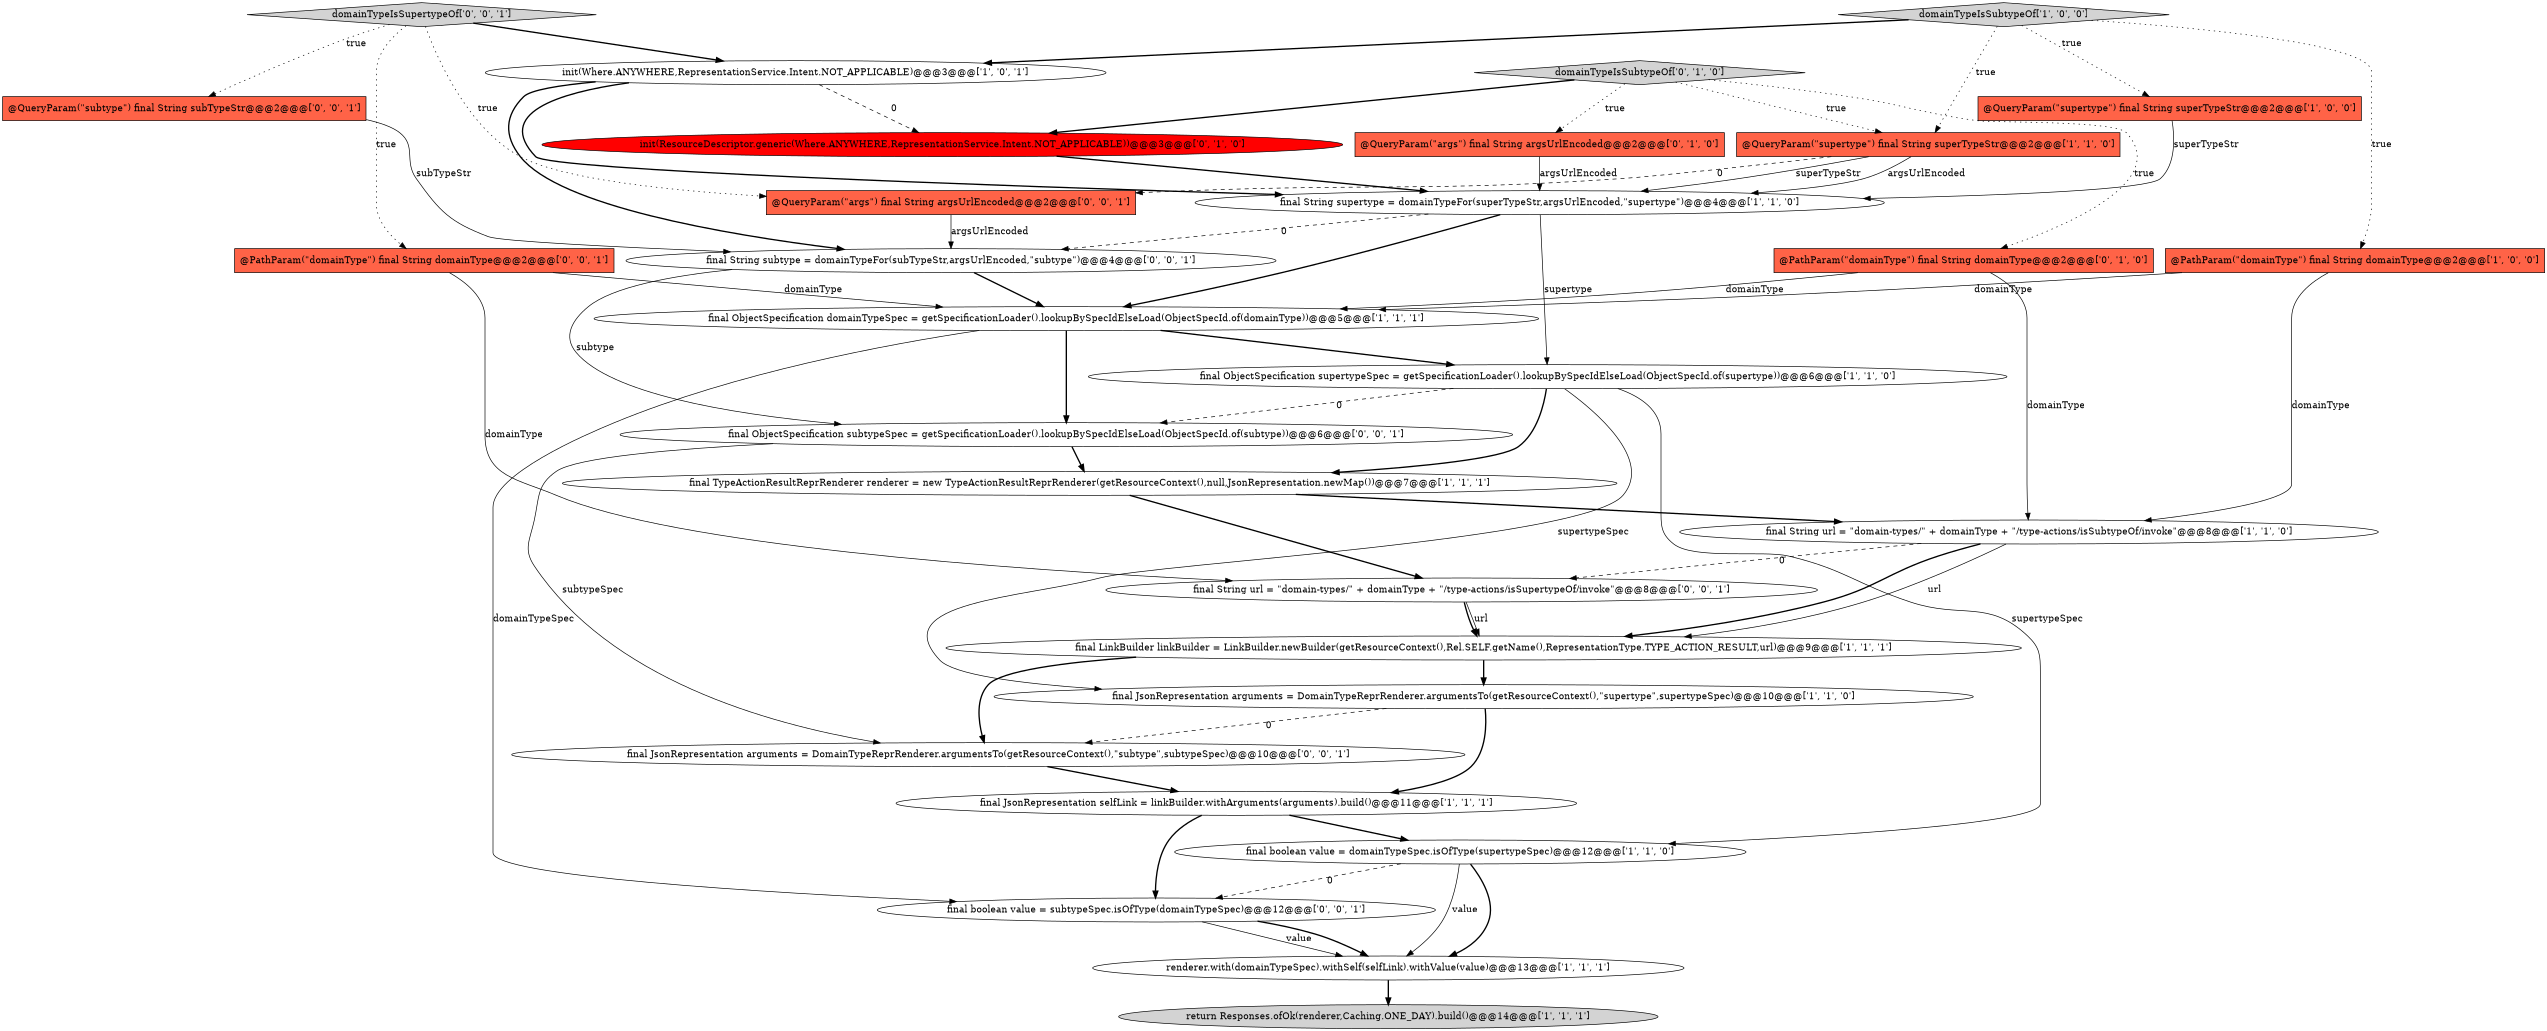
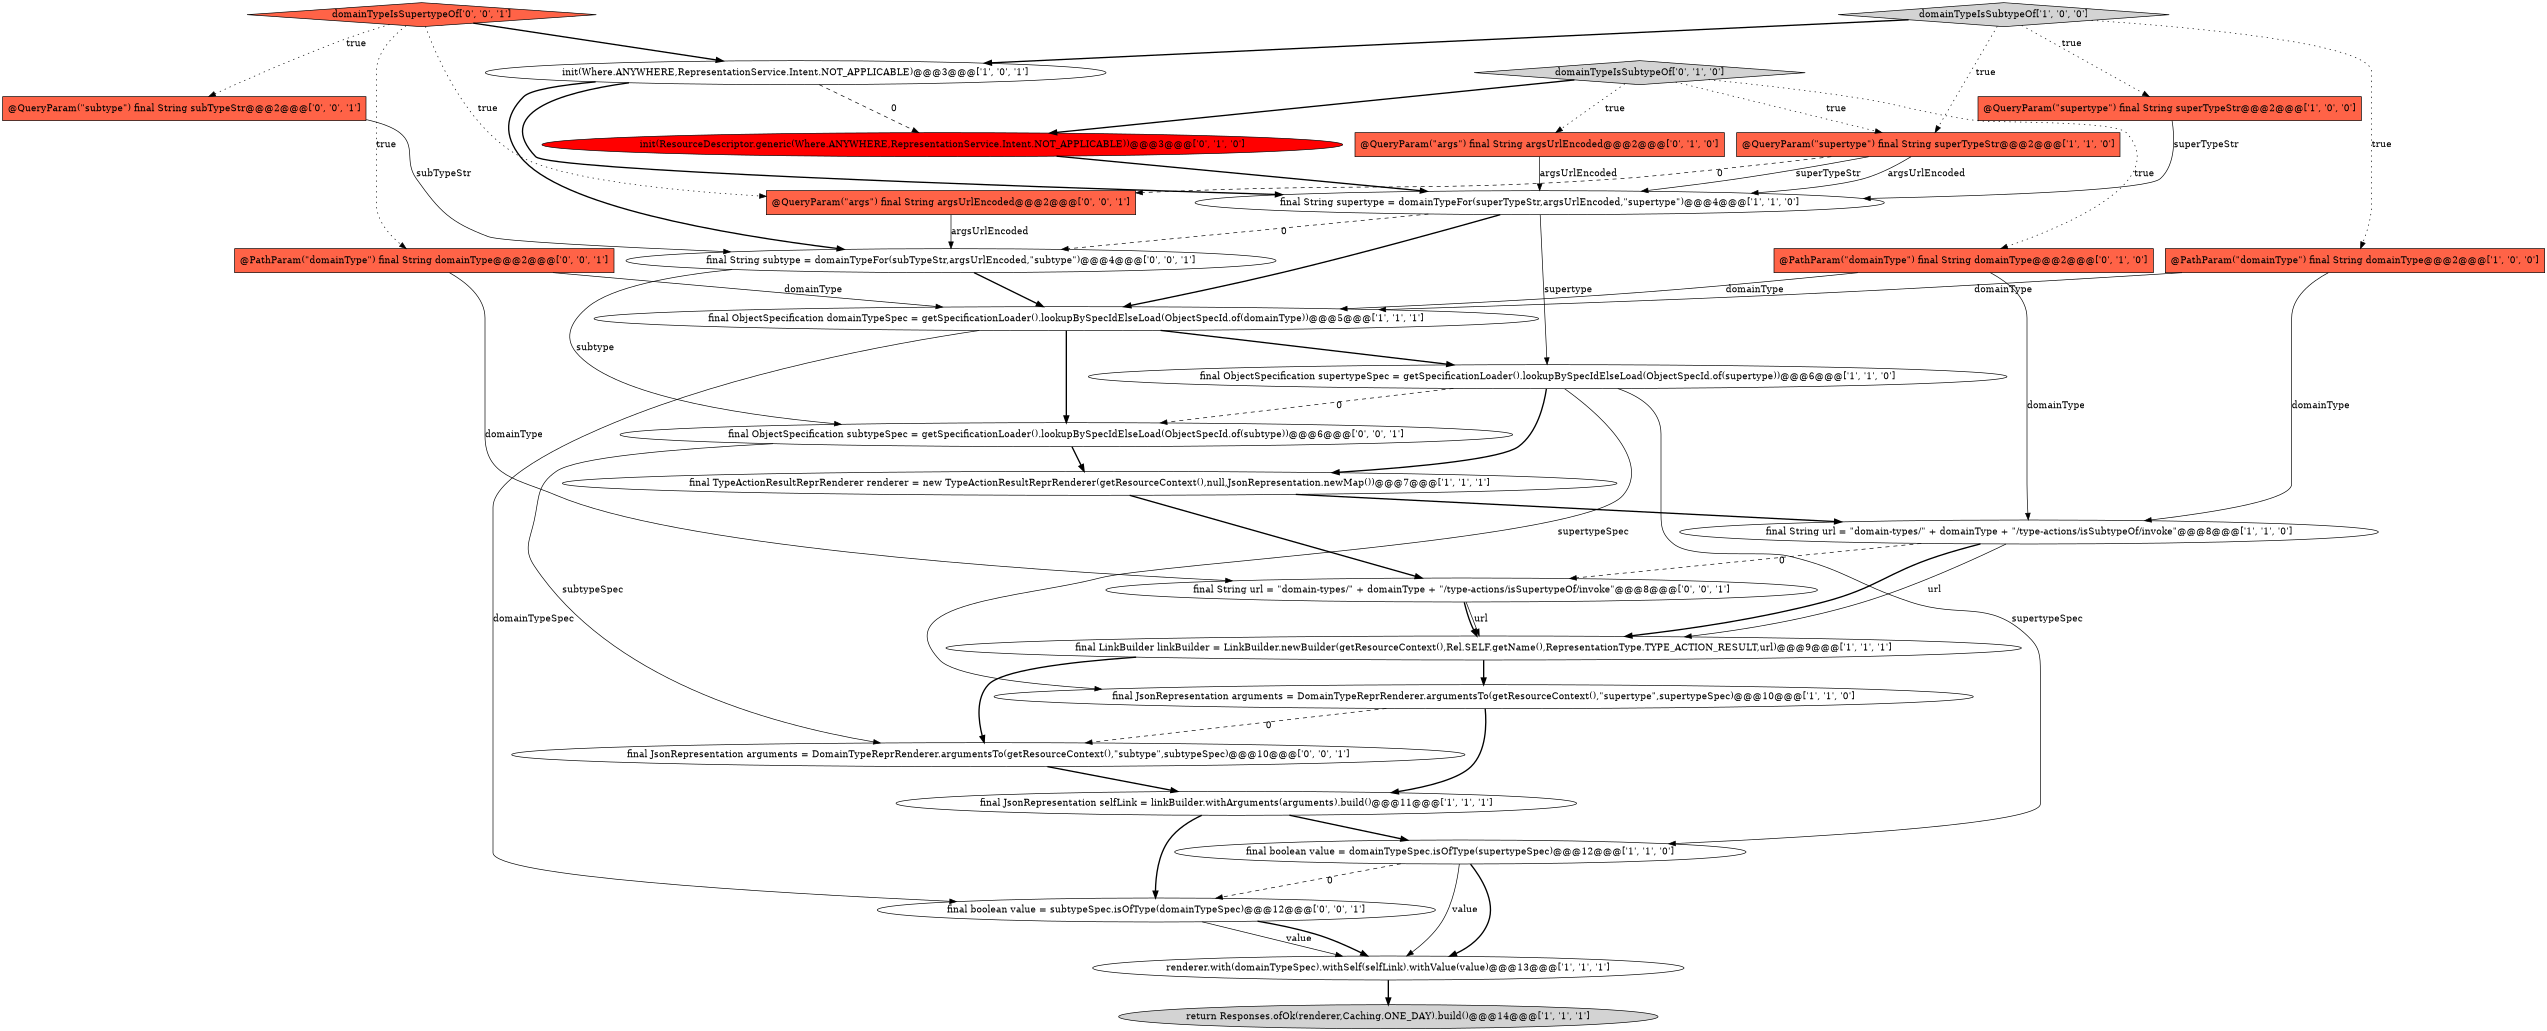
node "domainTypeIsSupertypeOf['0', '0', '1']": fillcolor lightgray -> tomato
